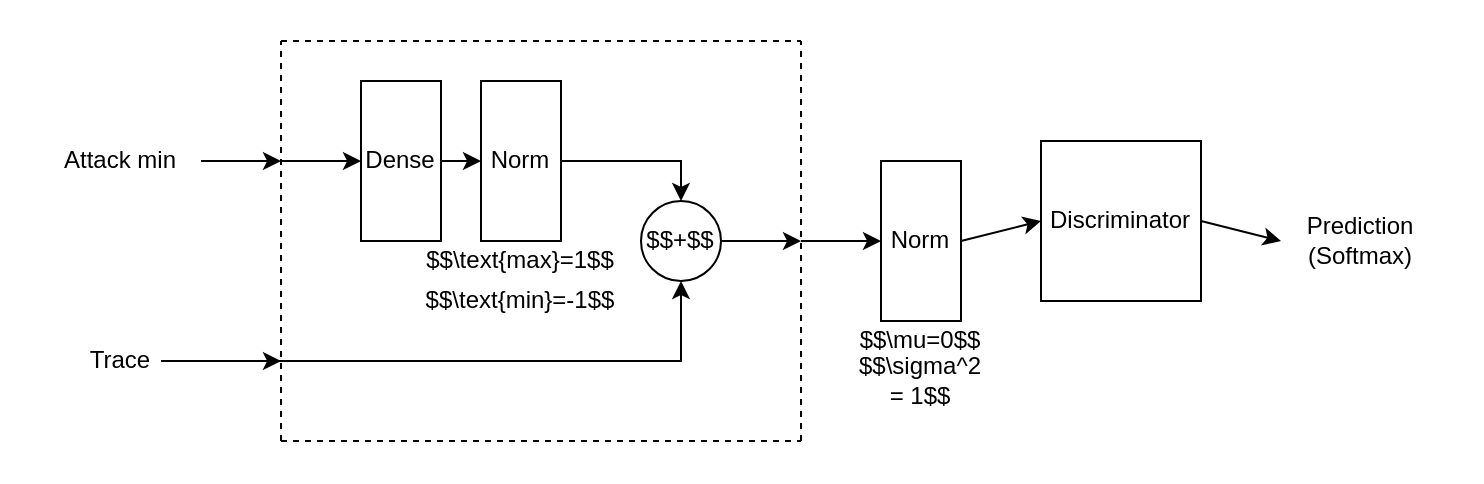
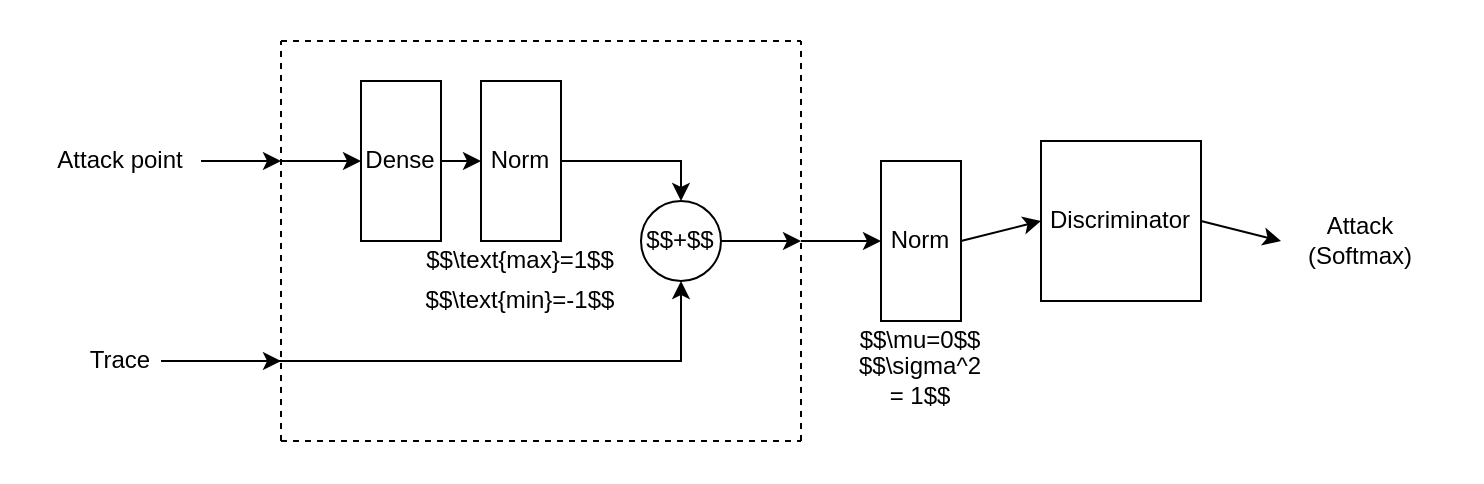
node "Attack min": label "Attack min" -> "Attack point"
node "Prediction (Softmax)": label "Prediction (Softmax)" -> "Attack (Softmax)"
